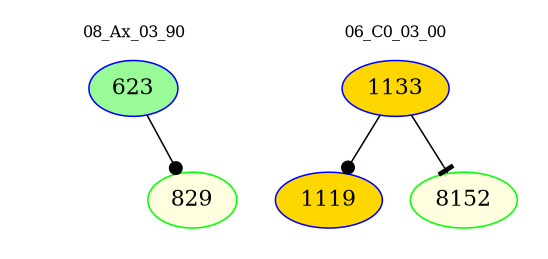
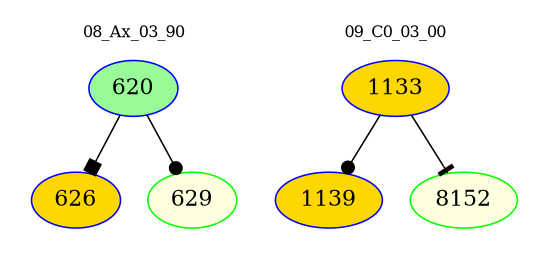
cluster "06_C0_03_00": label "06_C0_03_00" -> "09_C0_03_00"
node "623": label "623" -> "620"
node "626": added
node "829": label "829" -> "629"
node "1119": label "1119" -> "1139"
